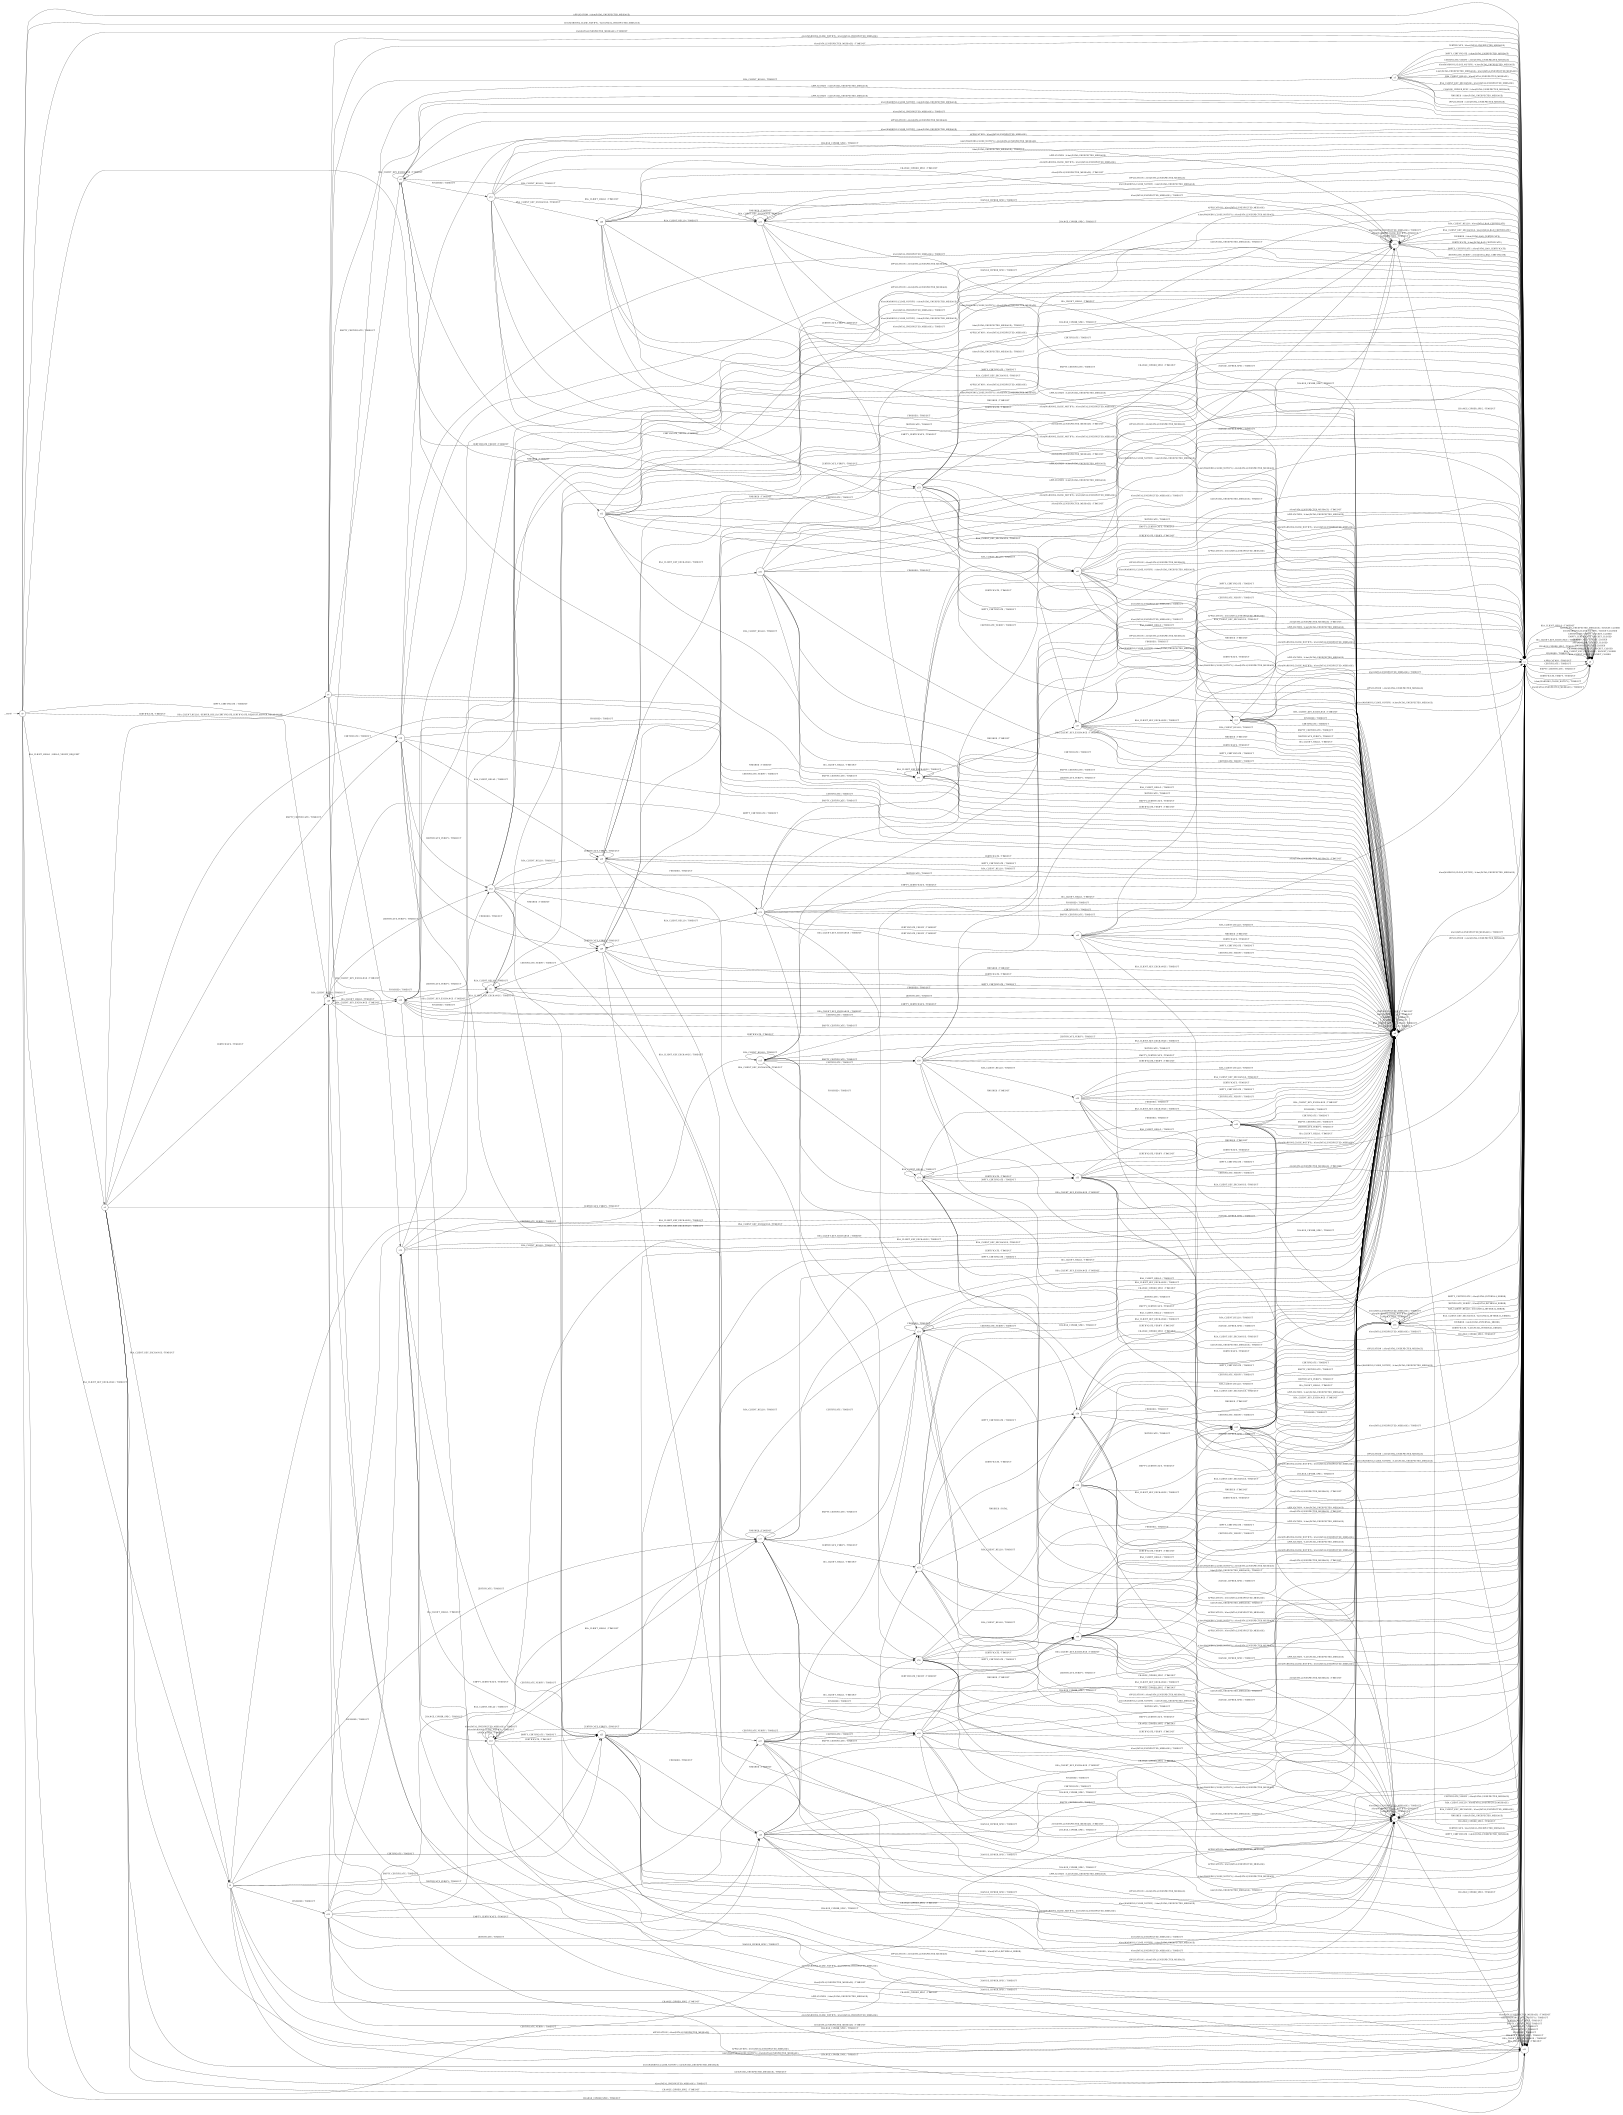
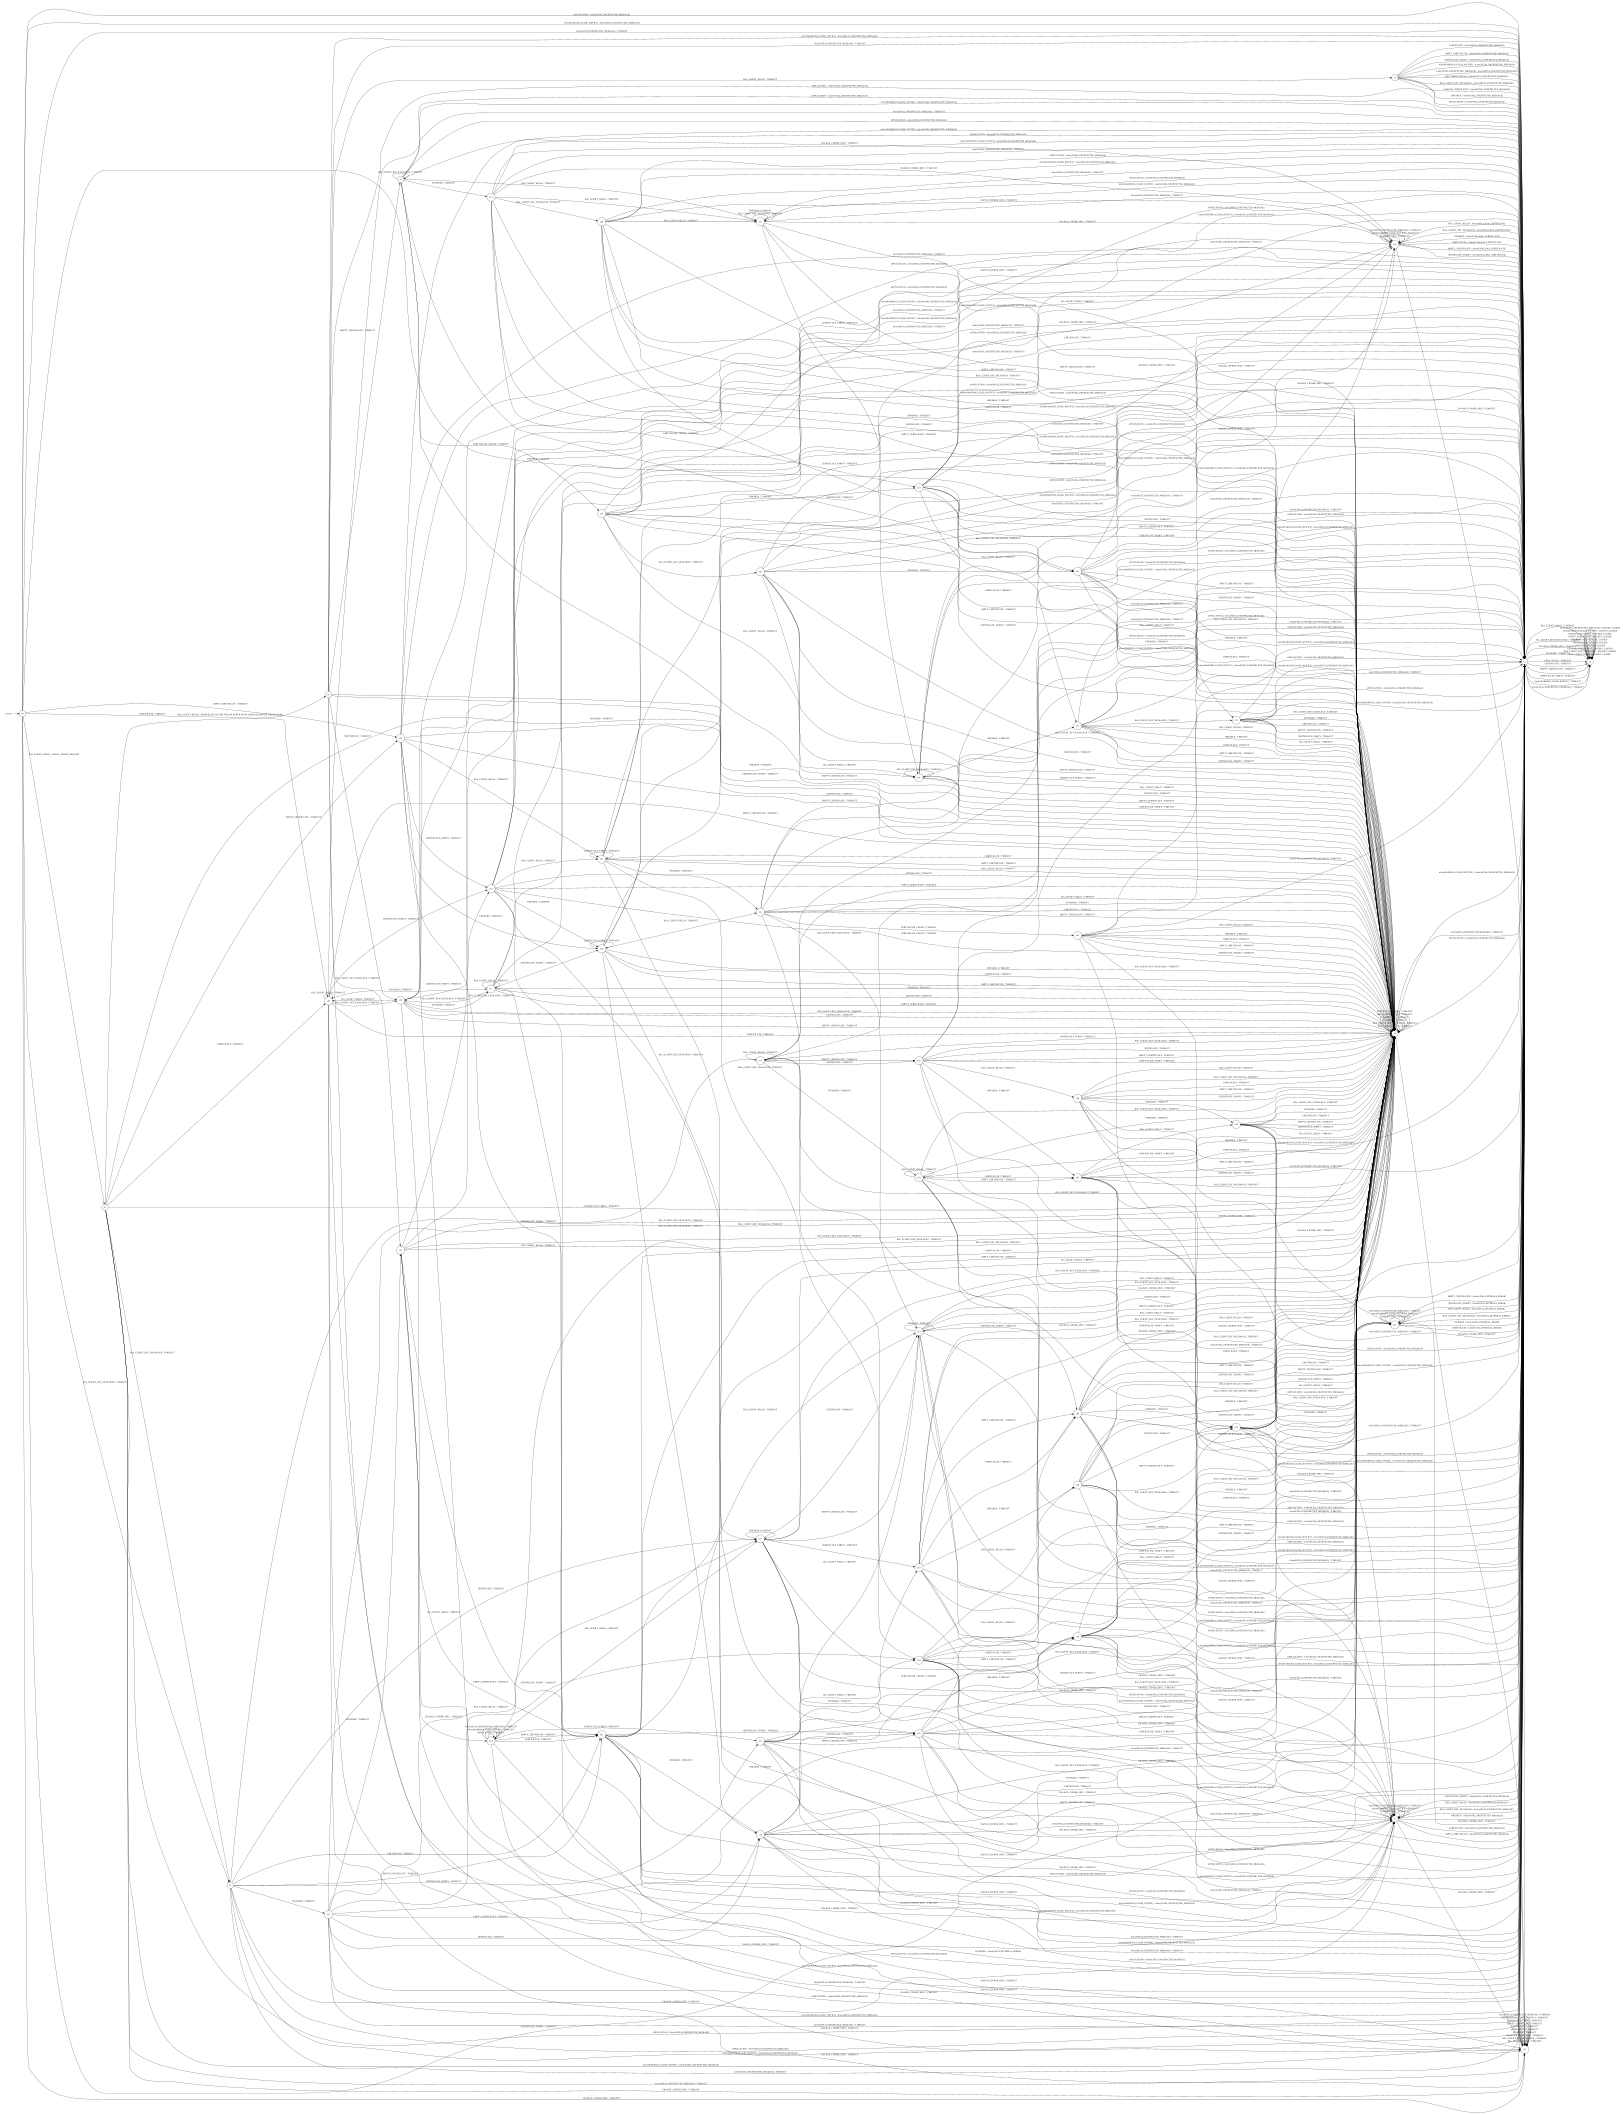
edge "s23" -> "s38": label "FINISHED / FATAL" -> "FINISHED / TIMEOUT"
